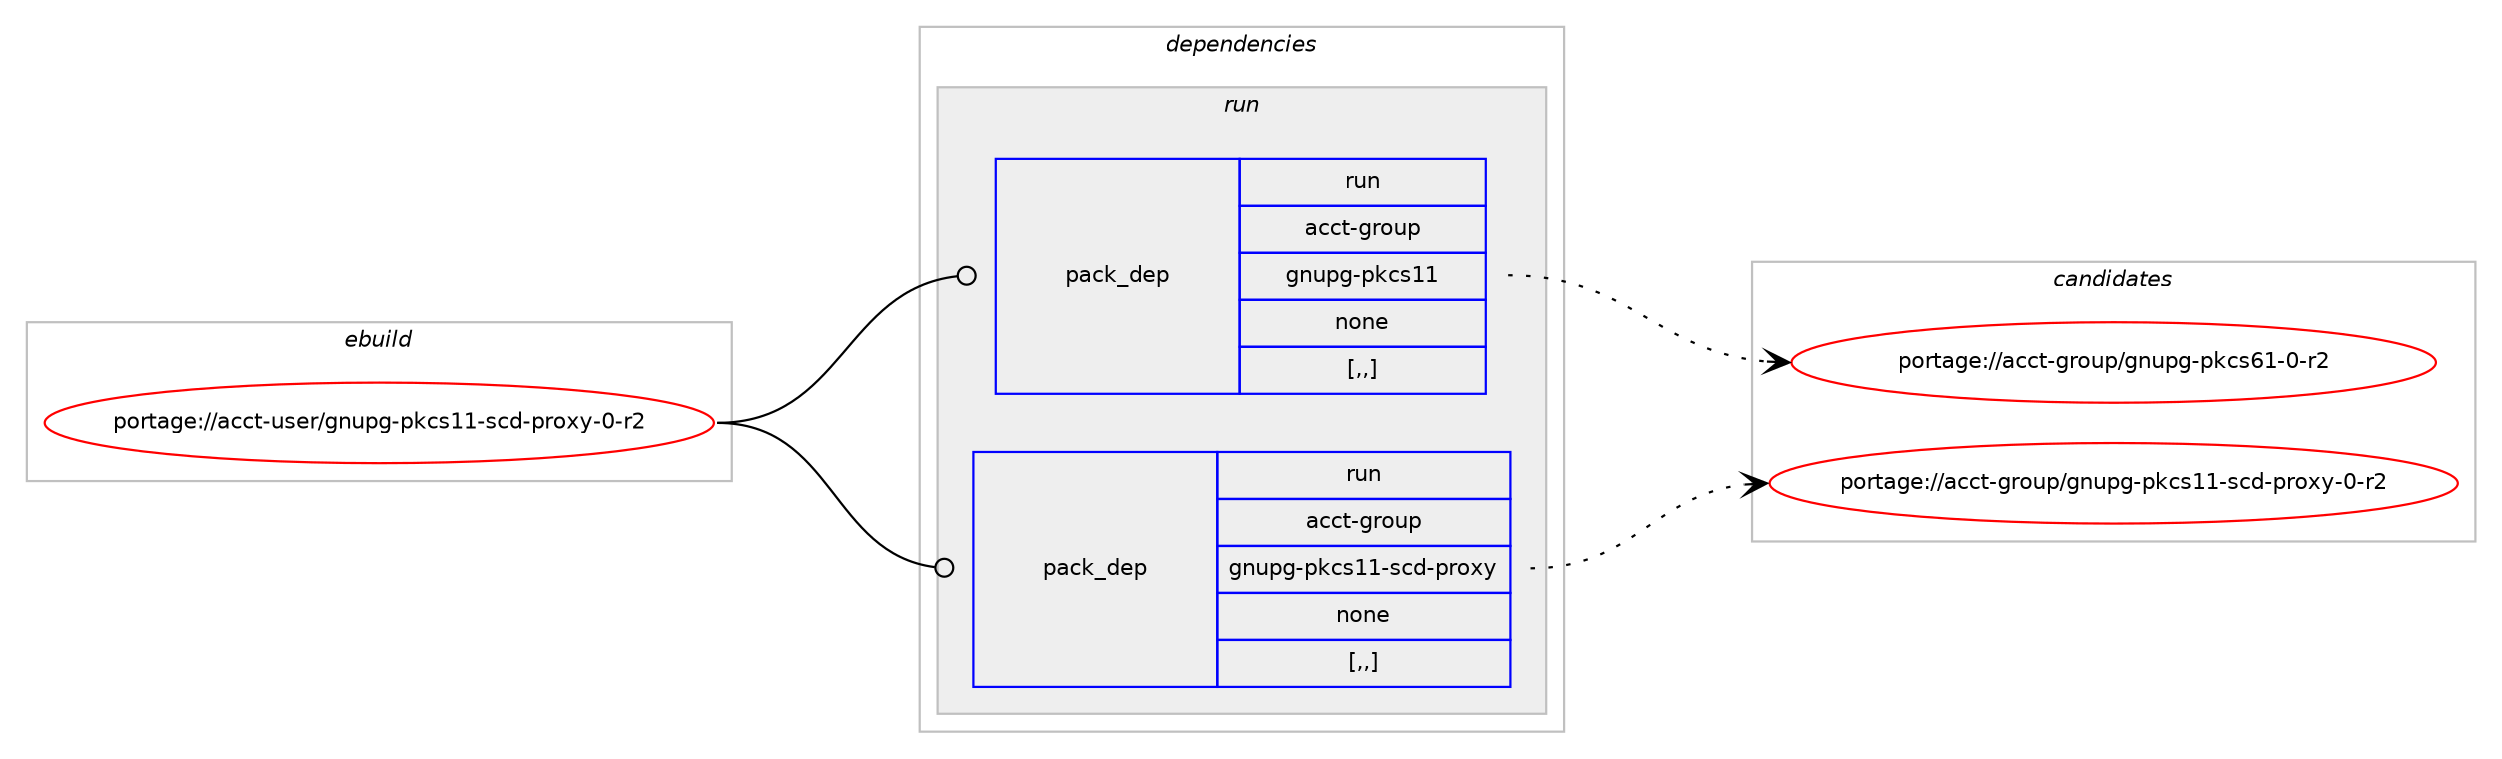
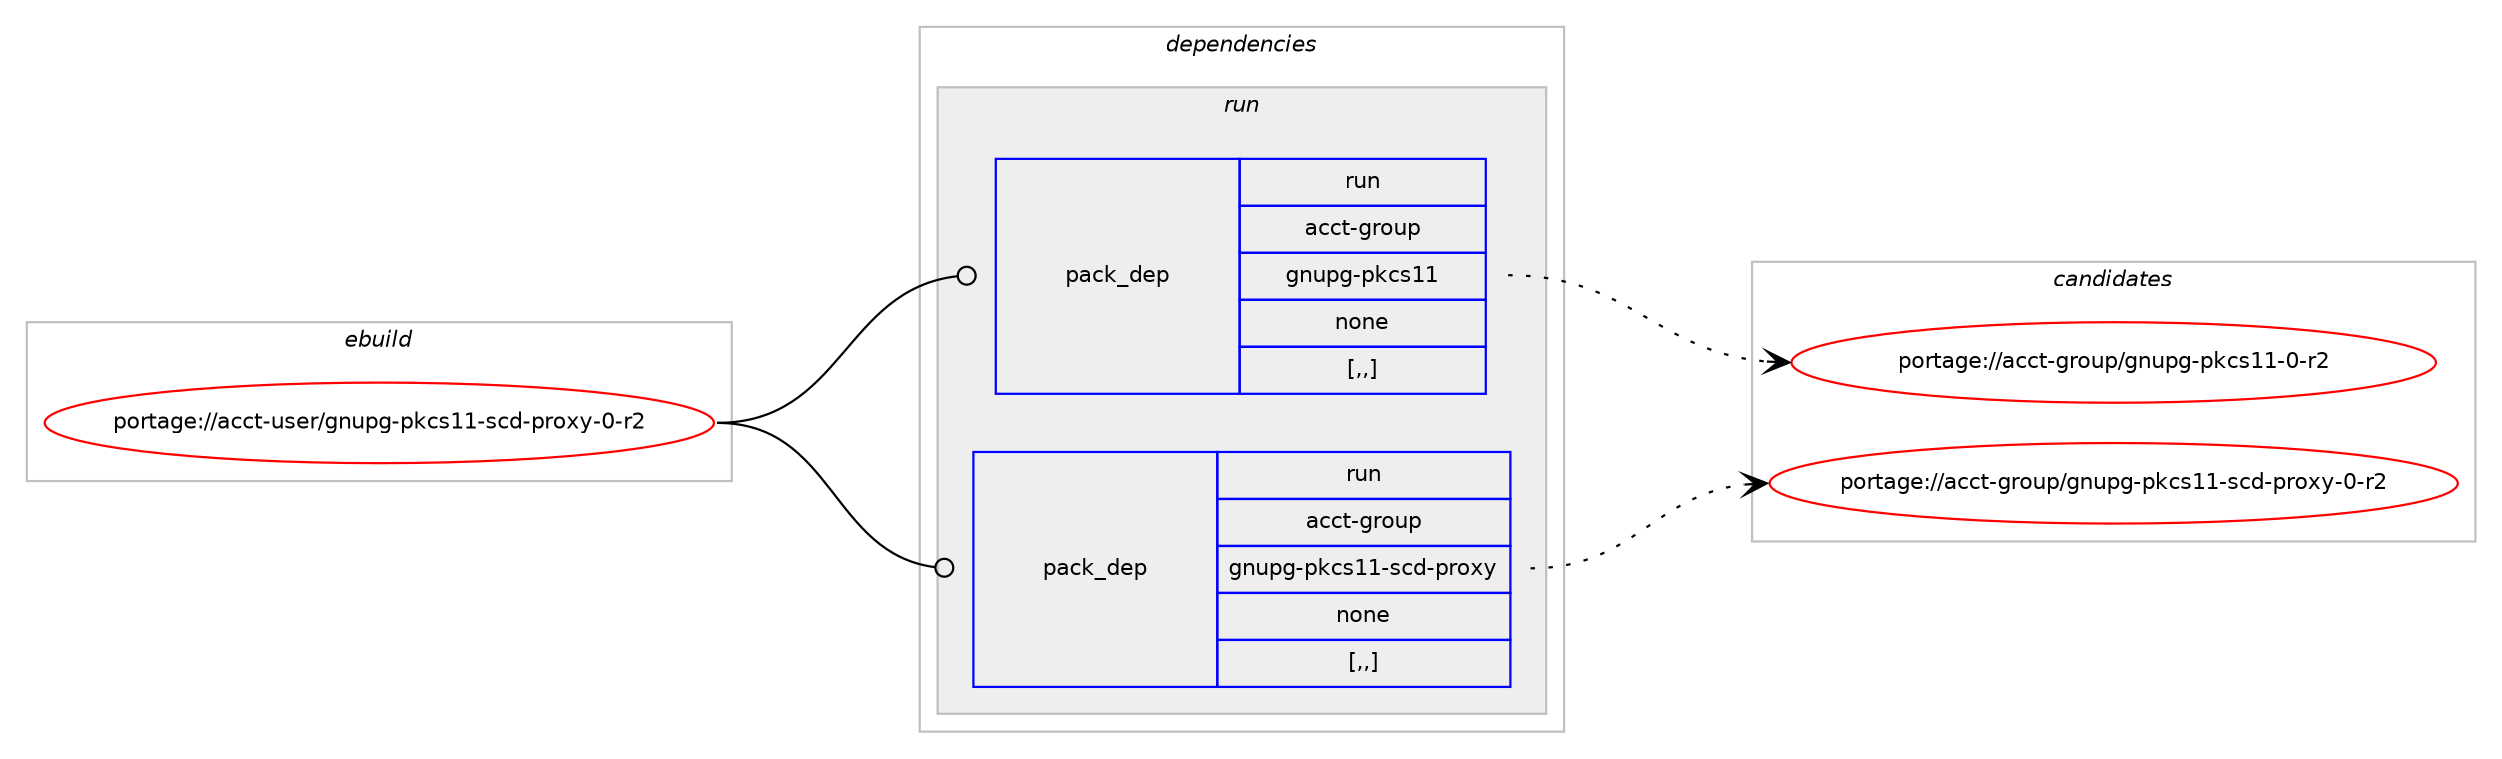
node "portage://acct-group/gnupg-pkcs61-0-r2": label "portage://acct-group/gnupg-pkcs61-0-r2" -> "portage://acct-group/gnupg-pkcs11-0-r2"
